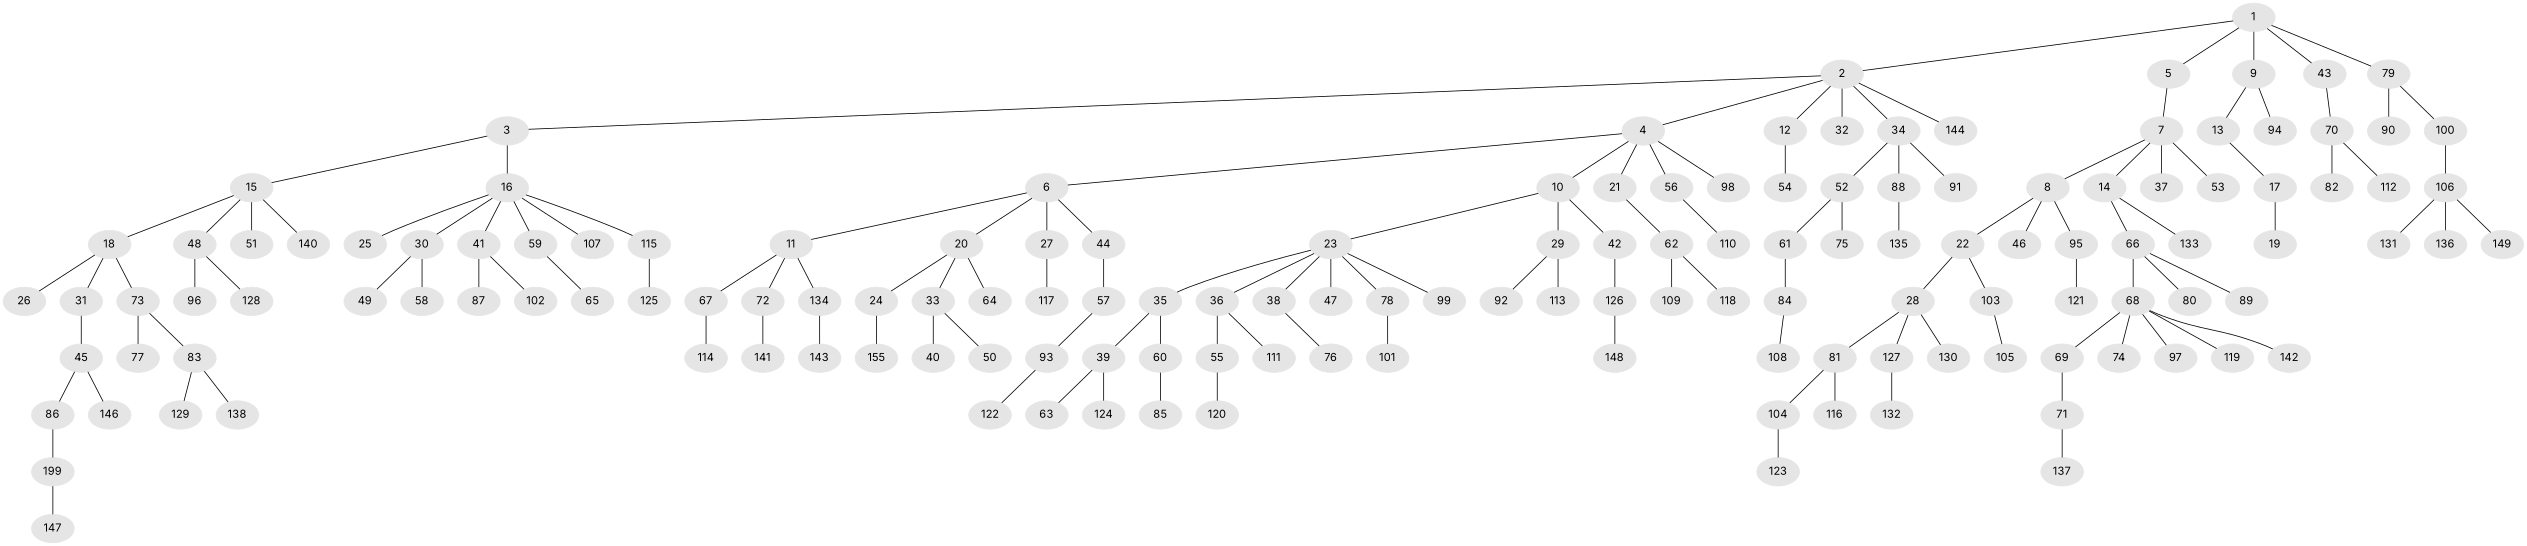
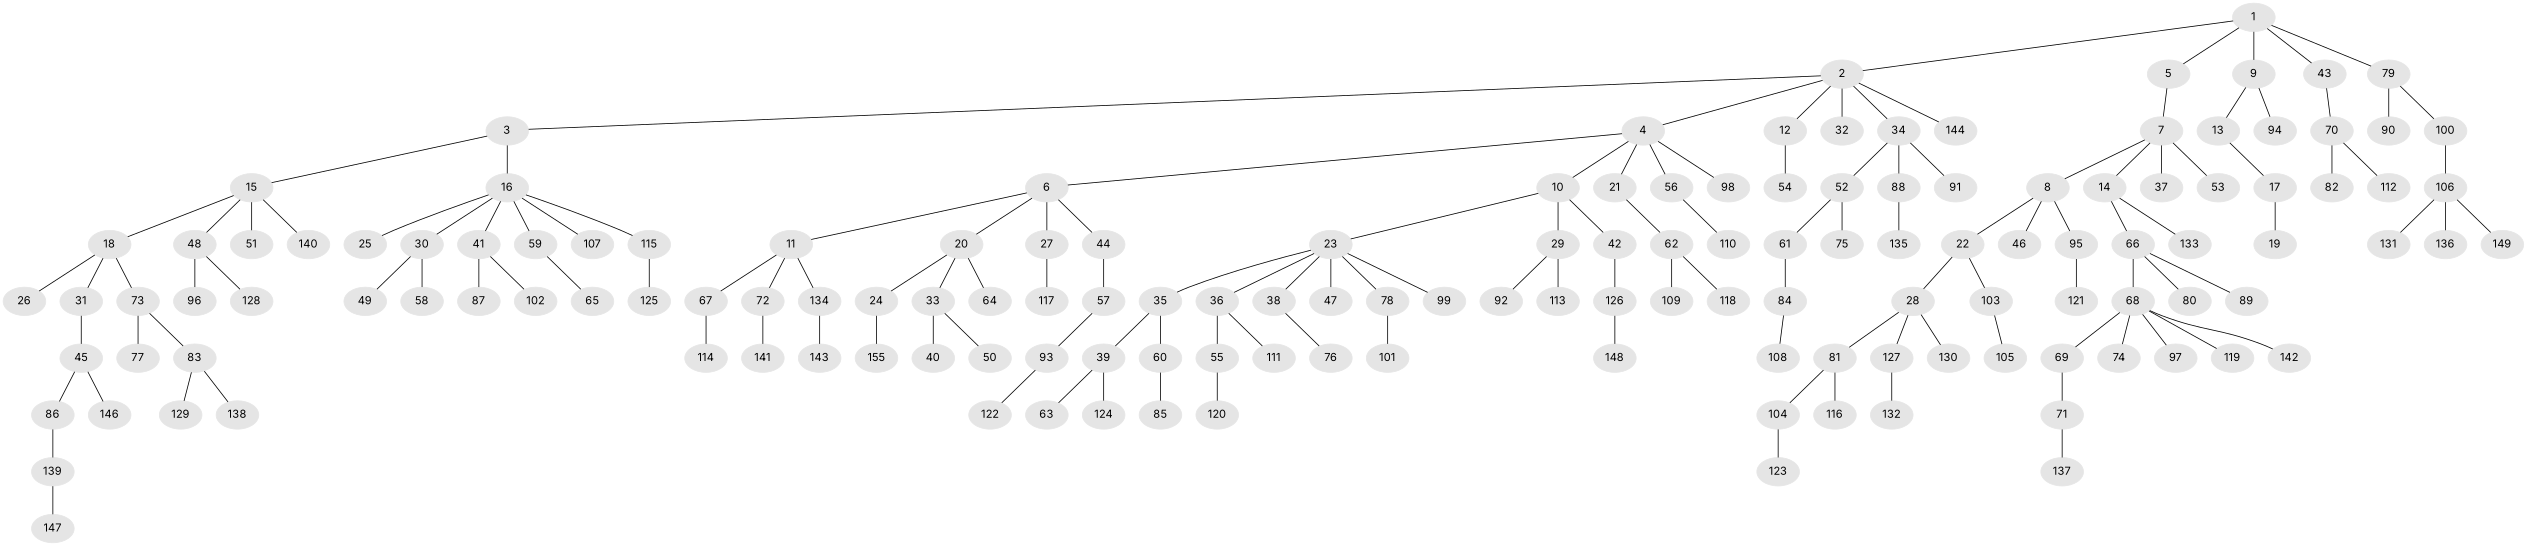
node "199": label "199" -> "139"
